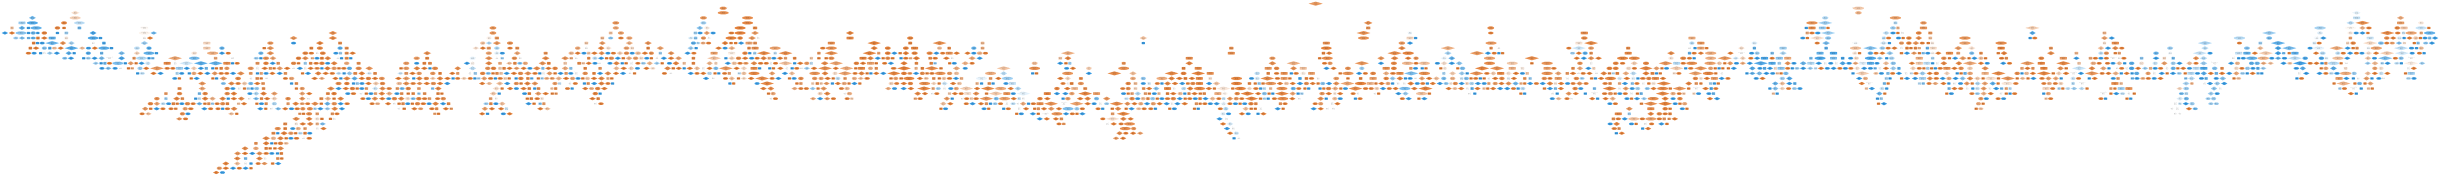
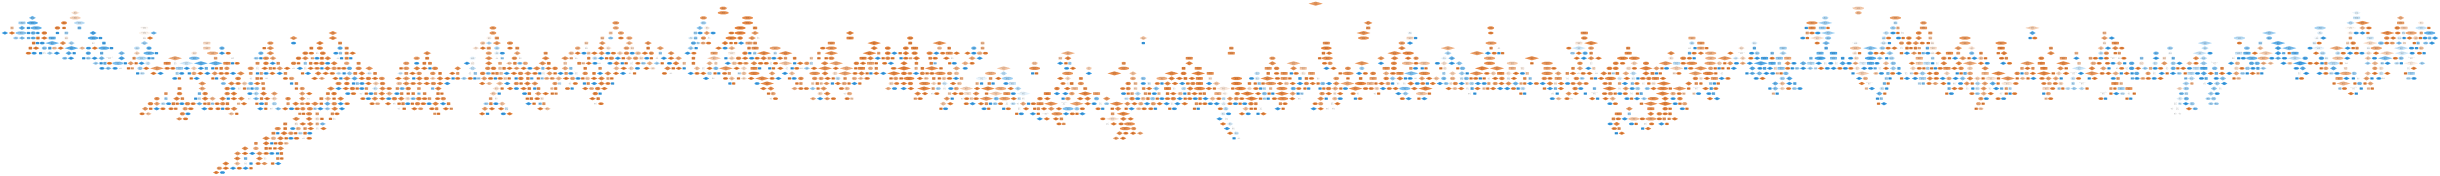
node "gini = 0.0 samples = 12 value = [20, 0] class = AMP": removed
node "gini = 0.28 samples = 2 value = [1, 5] class = NAMP": fillcolor #399de5cc -> #e58139bb
node "gini = 0.44 samples = 7 value = [3, 6] class = NAMP": fillcolor #e5813961 -> #399de57f
node "gini = 0.0 samples = 12 value = [23, 0] class = AMP": added
